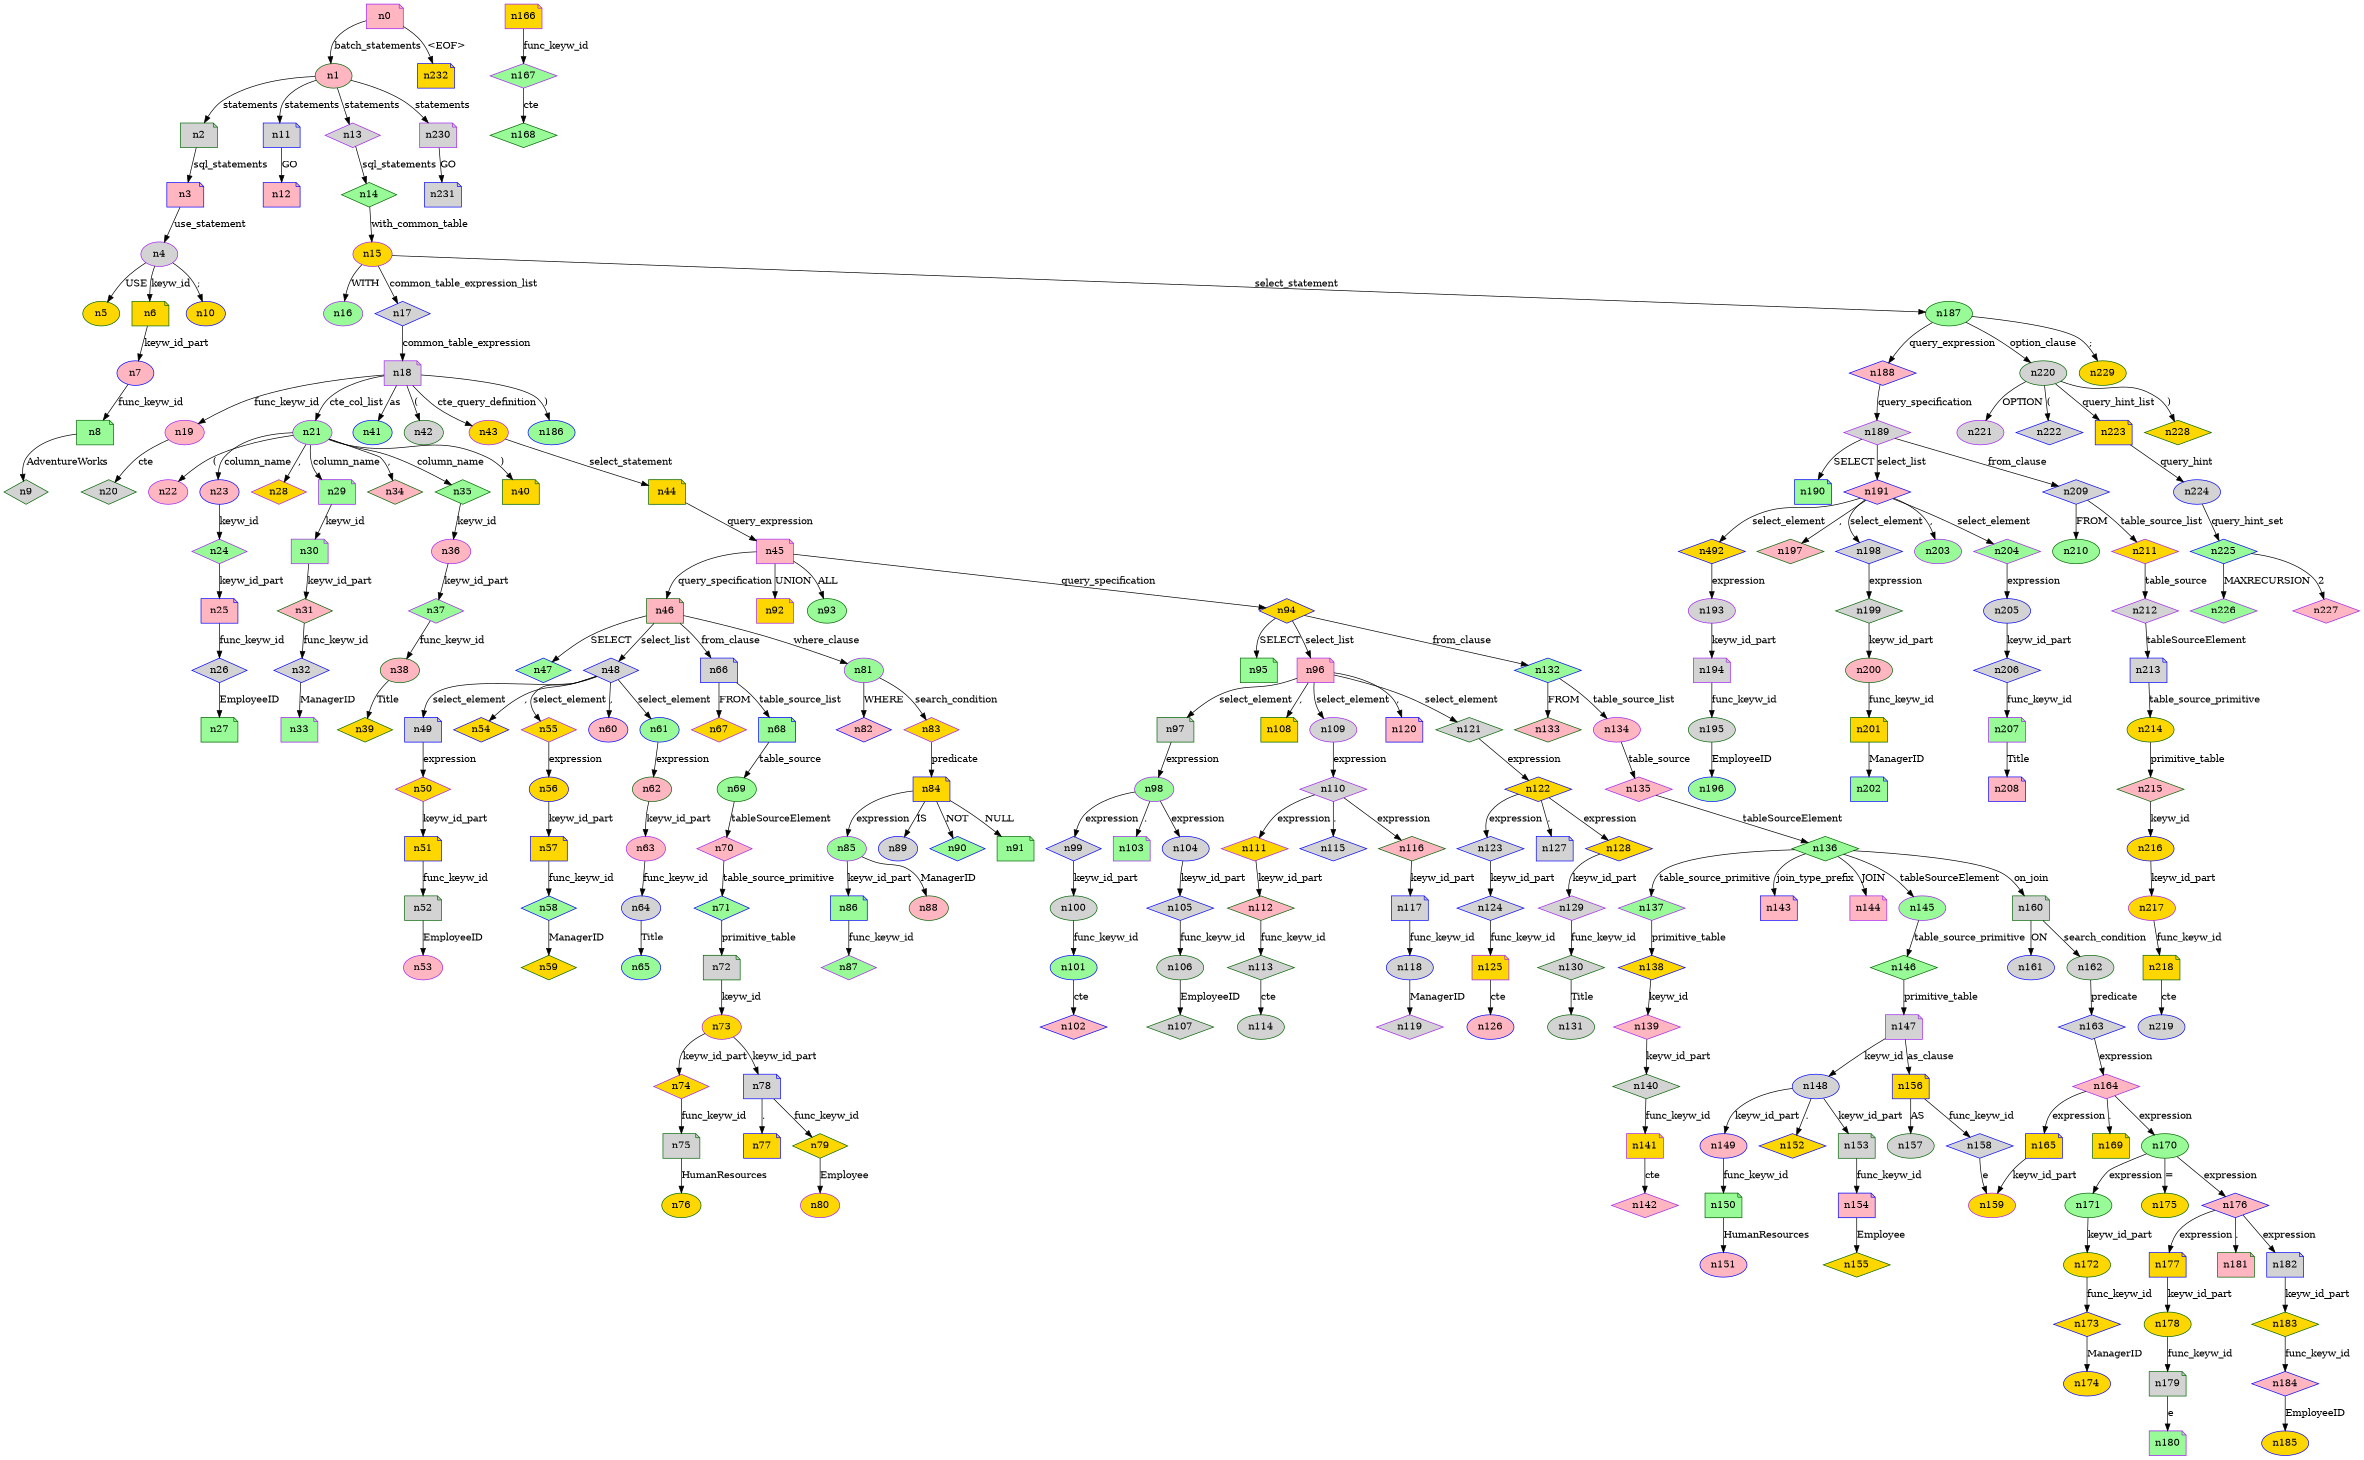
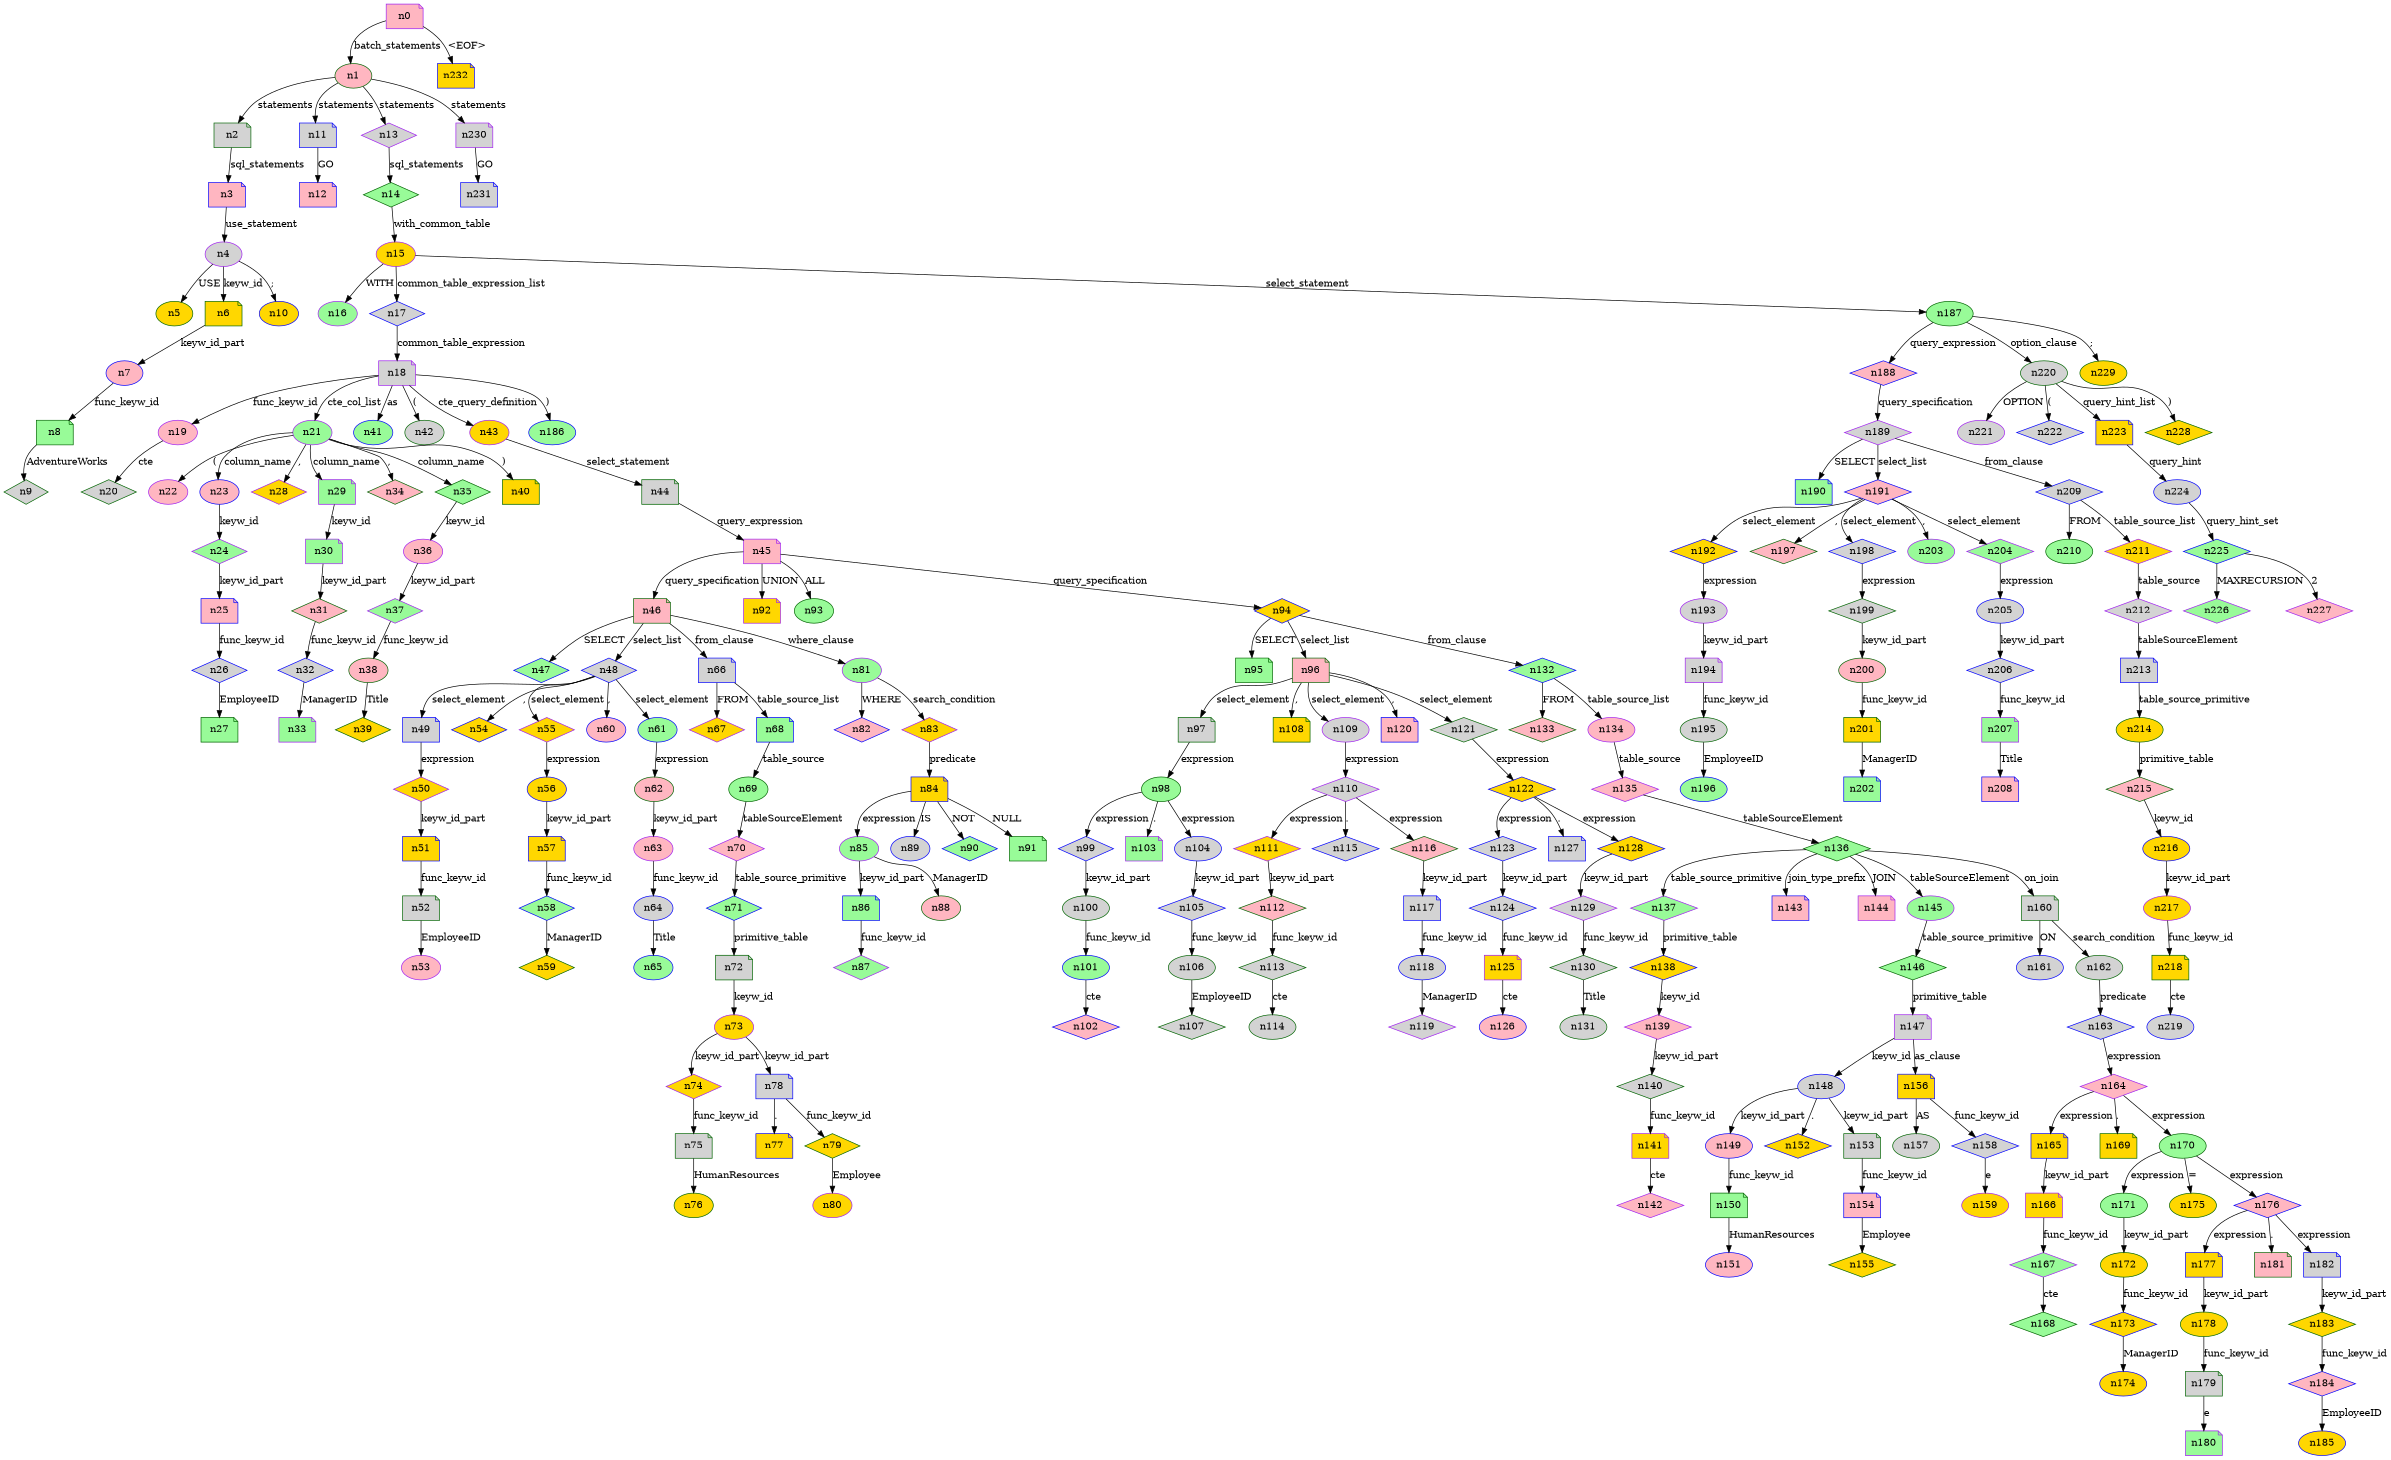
node "n44": fillcolor gold -> lightgrey
node "n492": label "n492" -> "n192"
node "n96": color purple -> darkgreen
node "n98": color purple -> darkgreen
edge "n165" -> "n159": now "n165" -> "n166"
